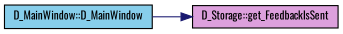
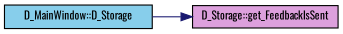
node "D_MainWindow::D_MainWindow": label "D_MainWindow::D_MainWindow" -> "D_MainWindow::D_Storage"
